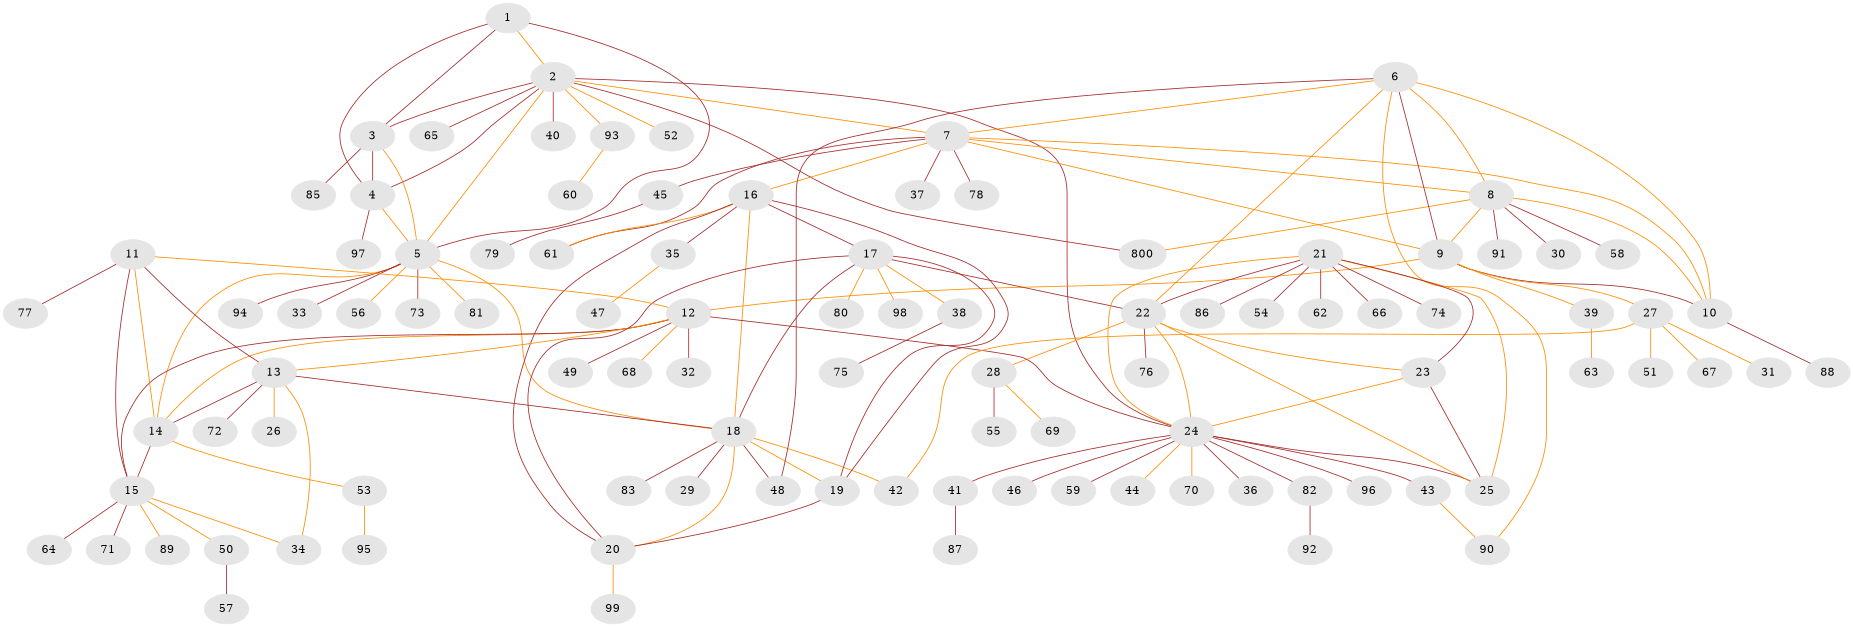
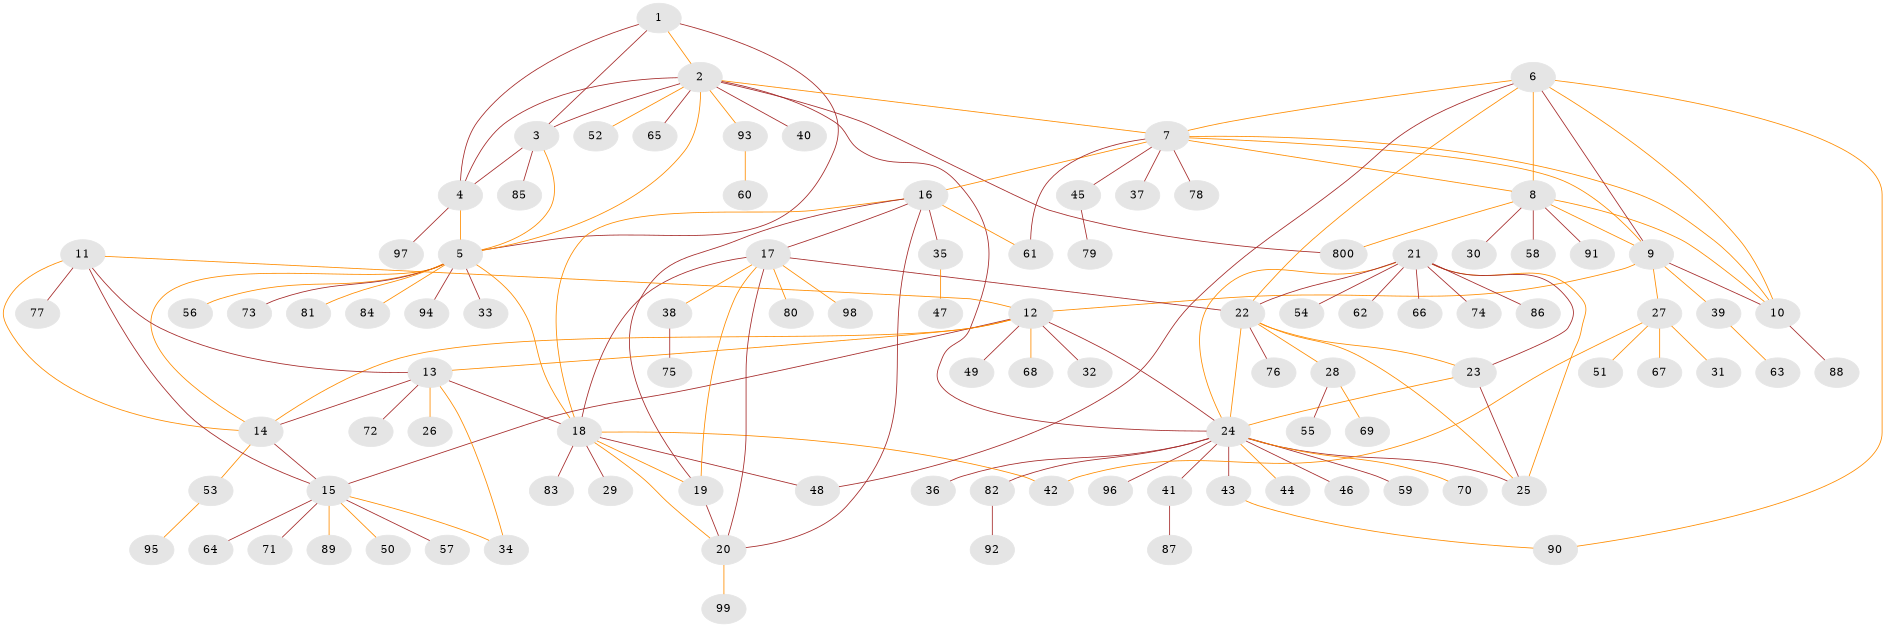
node "84": added
edge "17" -- "19": color brown -> darkorange
edge "50" -- "57": now "15" -- "57"
